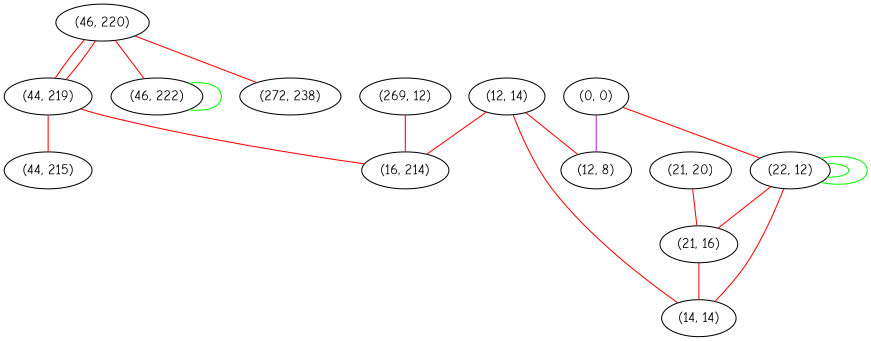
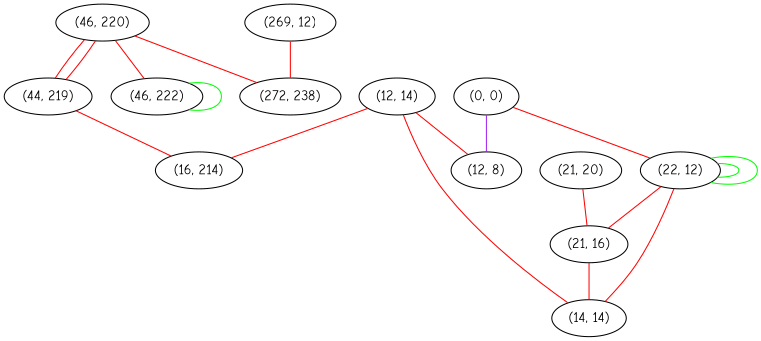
edge "(269, 12)" -- "(16, 214)": now "(269, 12)" -- "(272, 238)"
node "(44, 215)": removed
